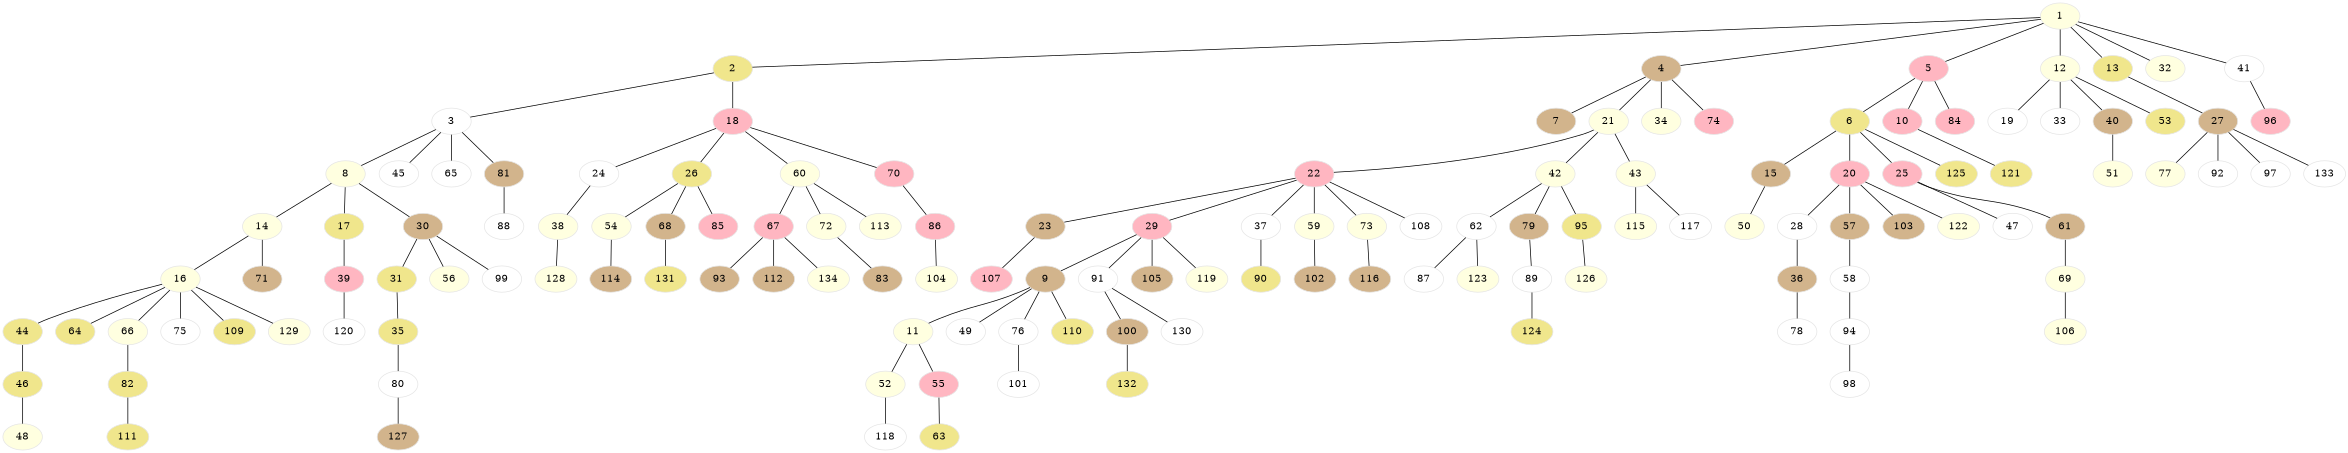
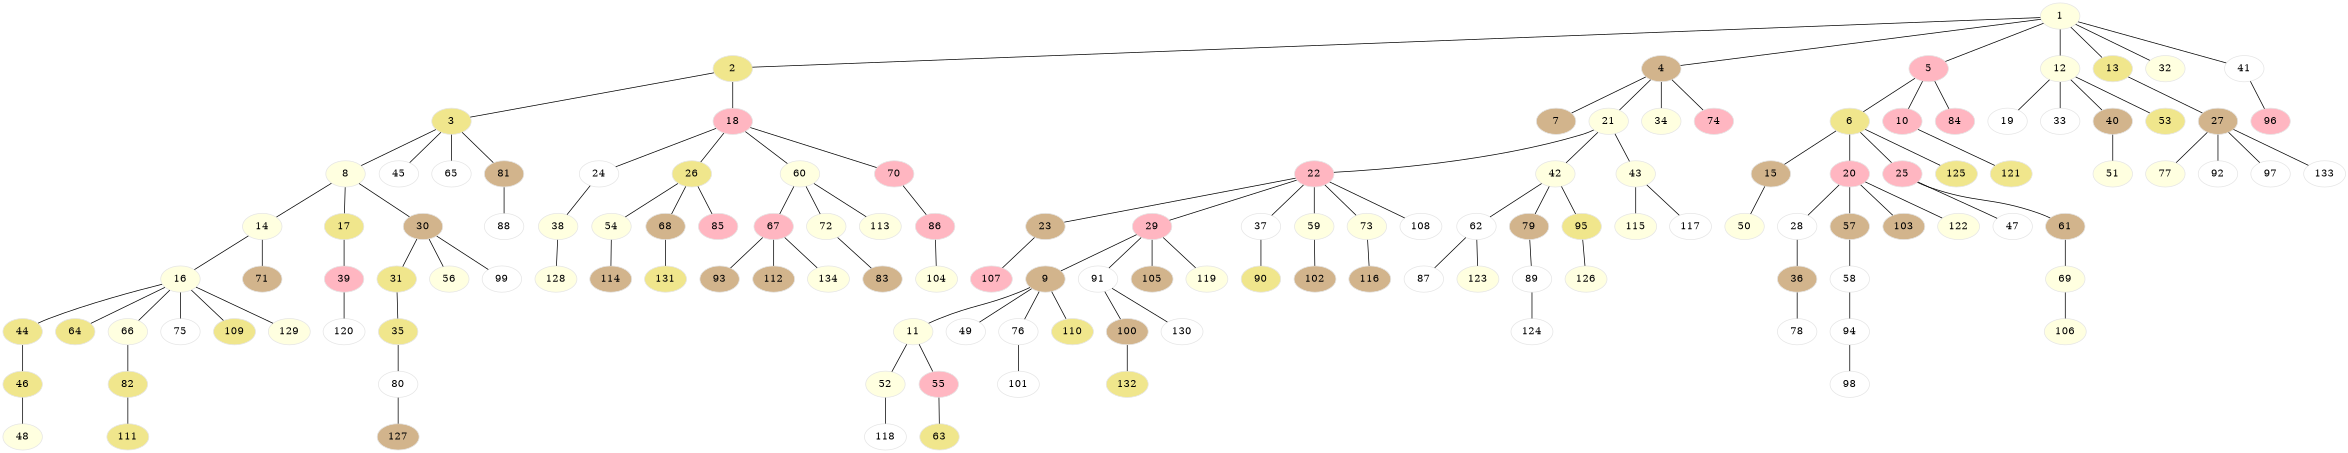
node "3": fillcolor white -> khaki
node "124": fillcolor khaki -> white
